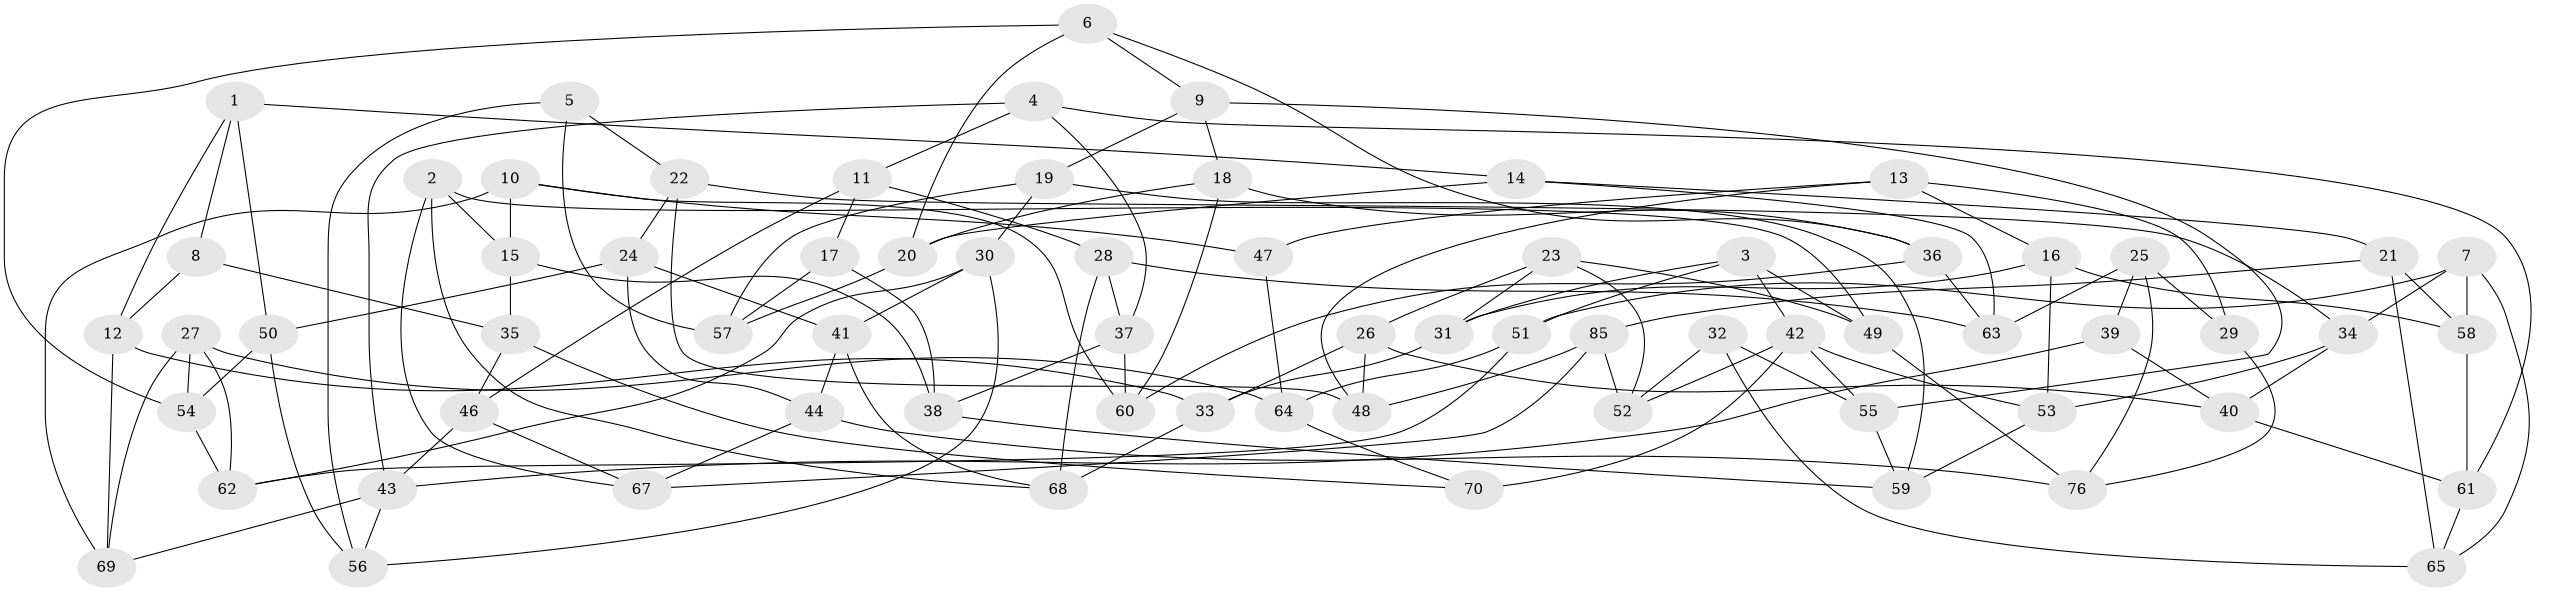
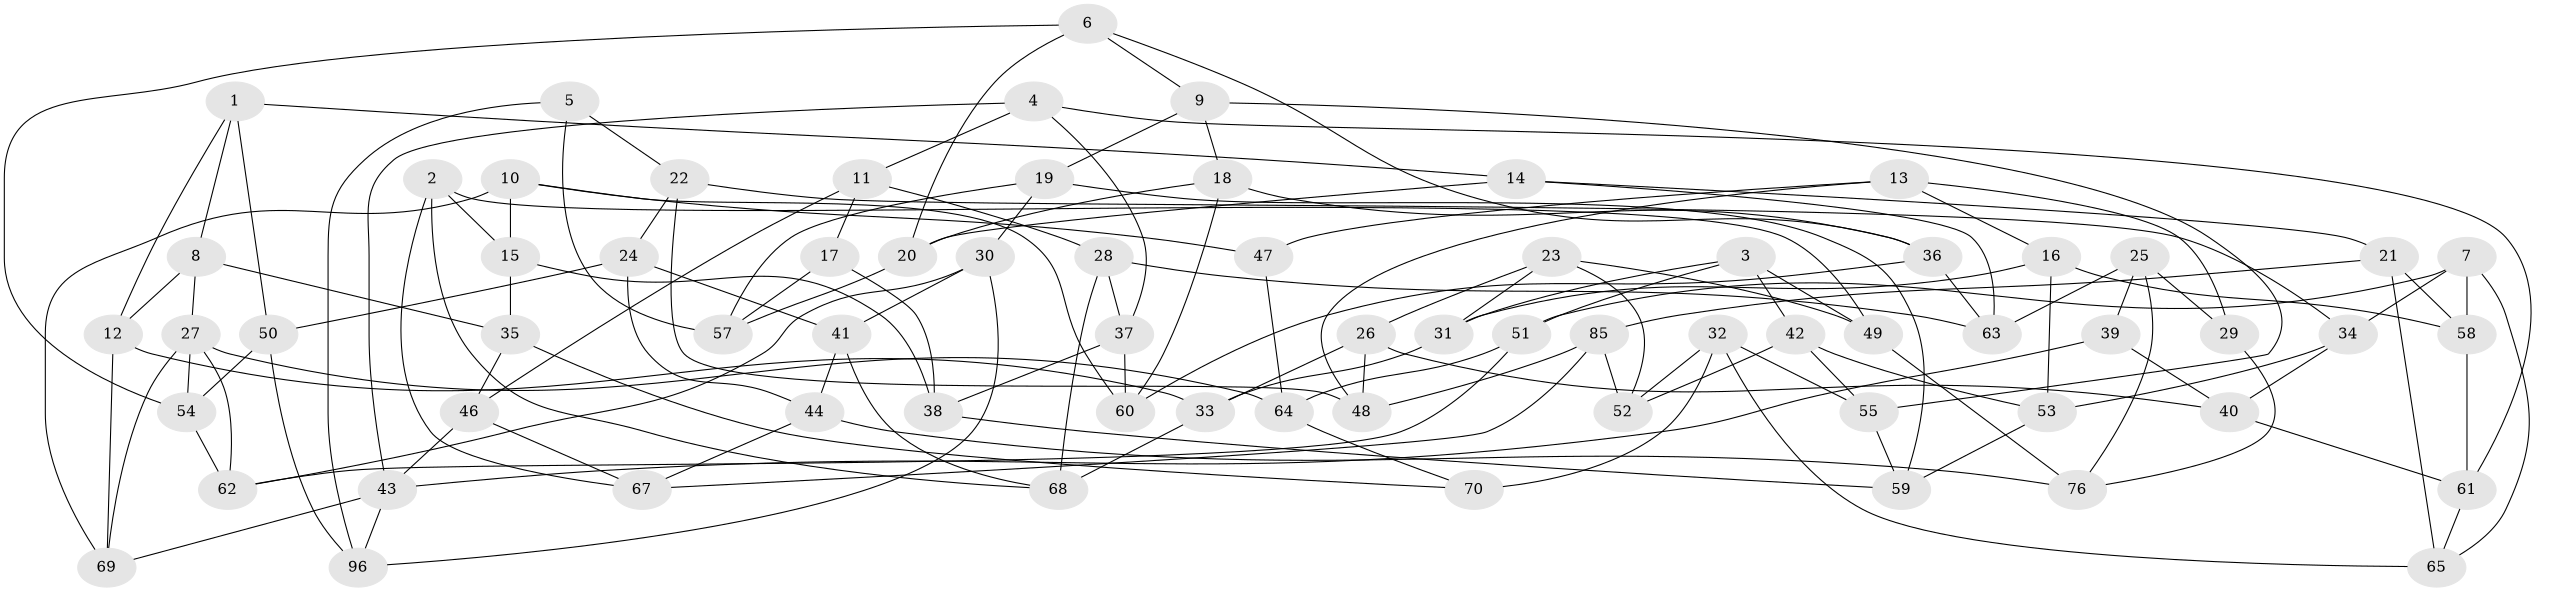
edge "8" -- "27": added
edge "42" -- "70": now "32" -- "70"
node "56": label "56" -> "96"
